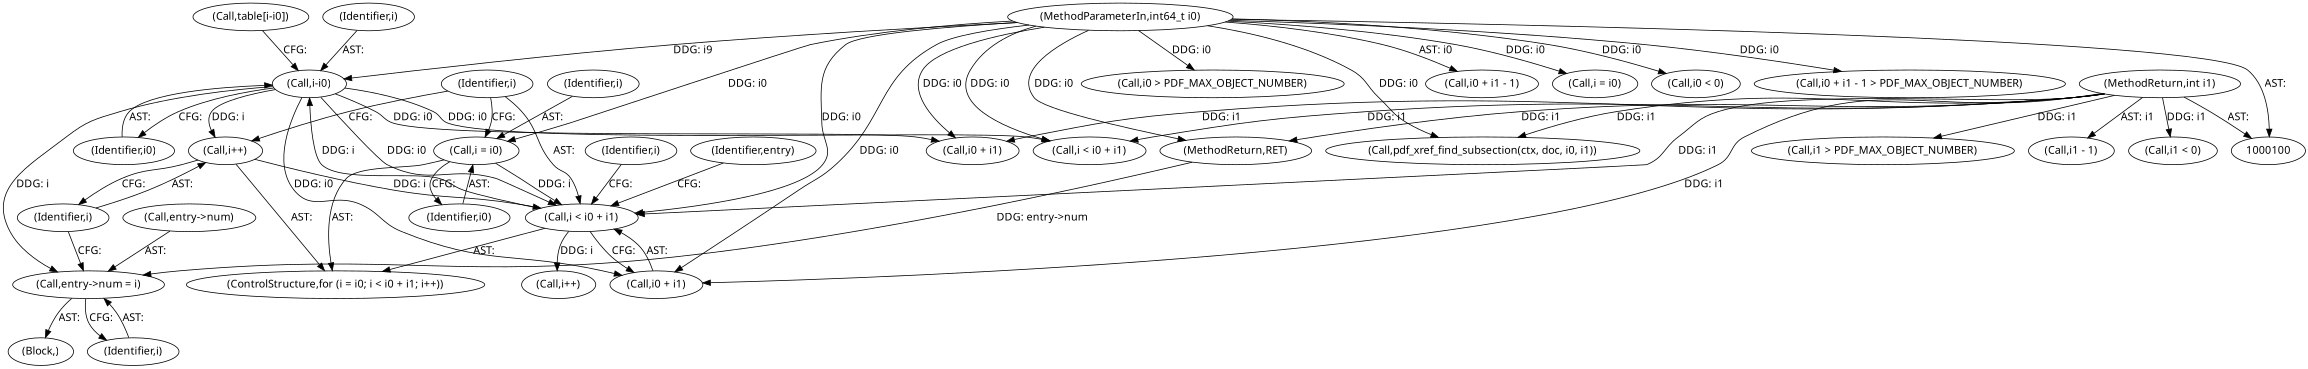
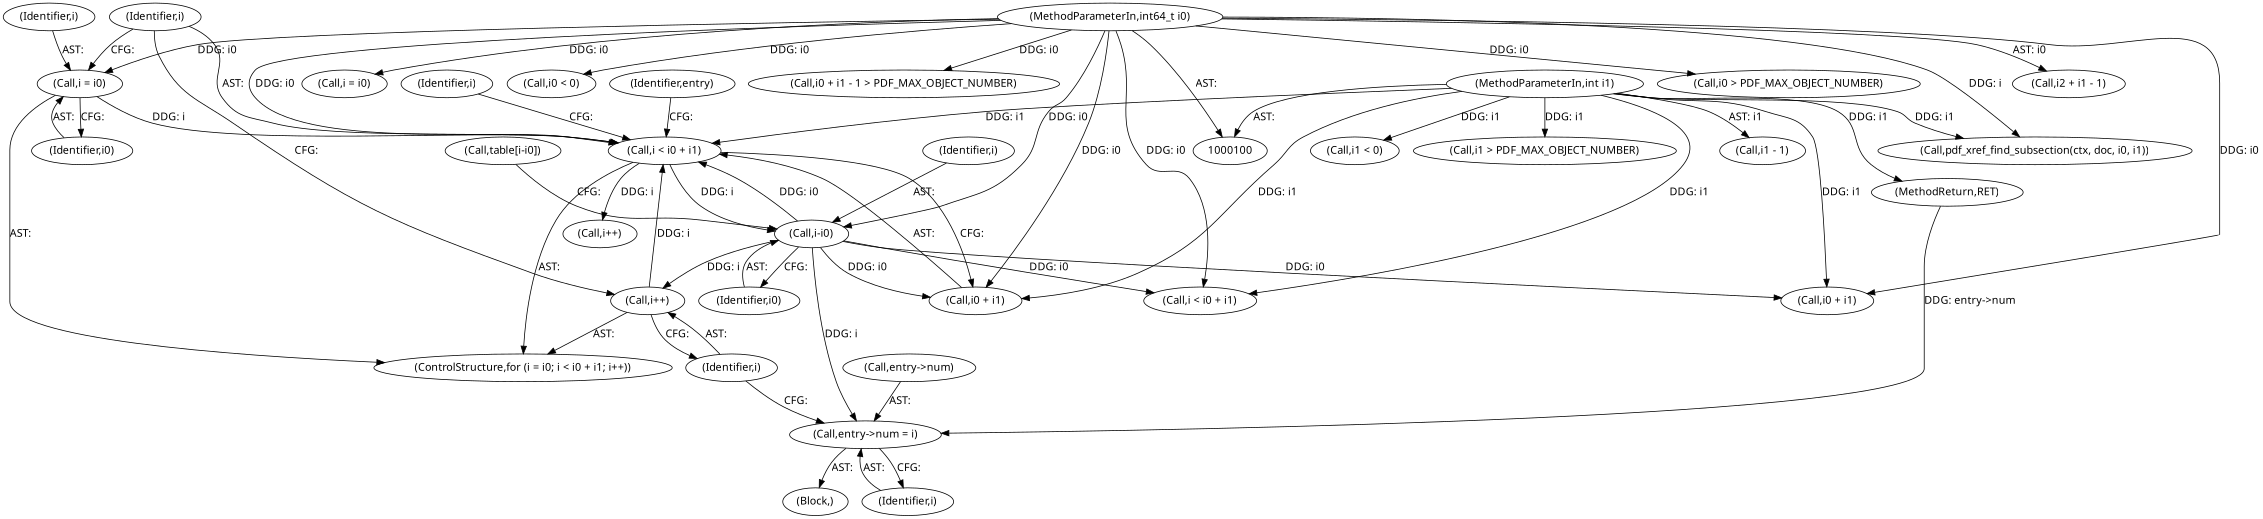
edge "(MethodParameterIn,int64_t i0)" -> "(Call,i-i0)": label "DDG: i9" -> "DDG: i0"
edge "(MethodParameterIn,int64_t i0)" -> "(Call,pdf_xref_find_subsection(ctx, doc, i0, i1))": label "DDG: i0" -> "DDG: i"
node "(Call,i0 + i1 - 1)": label "(Call,i0 + i1 - 1)" -> "(Call,i2 + i1 - 1)"
node "(MethodReturn,int i1)": label "(MethodReturn,int i1)" -> "(MethodParameterIn,int i1)"
edge "(MethodParameterIn,int64_t i0)" -> "(MethodReturn,RET)": removed, label "DDG: i0"
